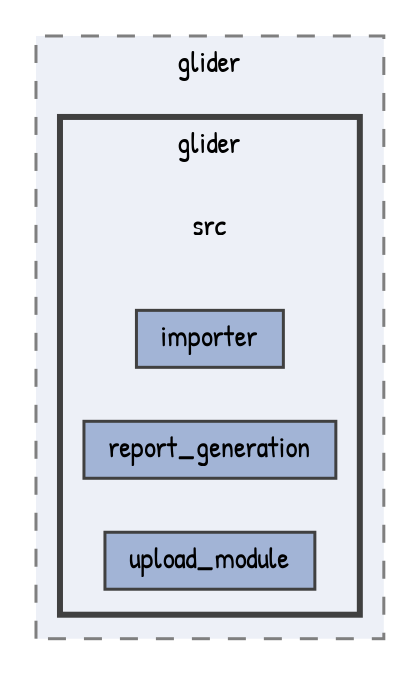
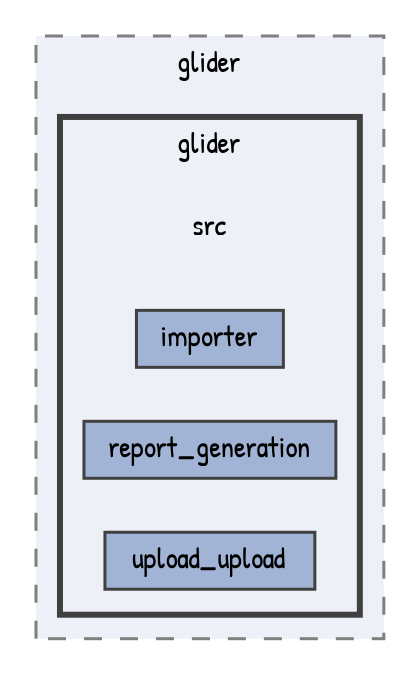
node "upload_module": label "upload_module" -> "upload_upload"
